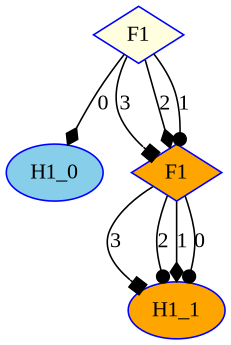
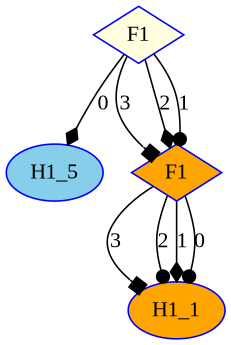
node "H1_0": label "H1_0" -> "H1_5"
